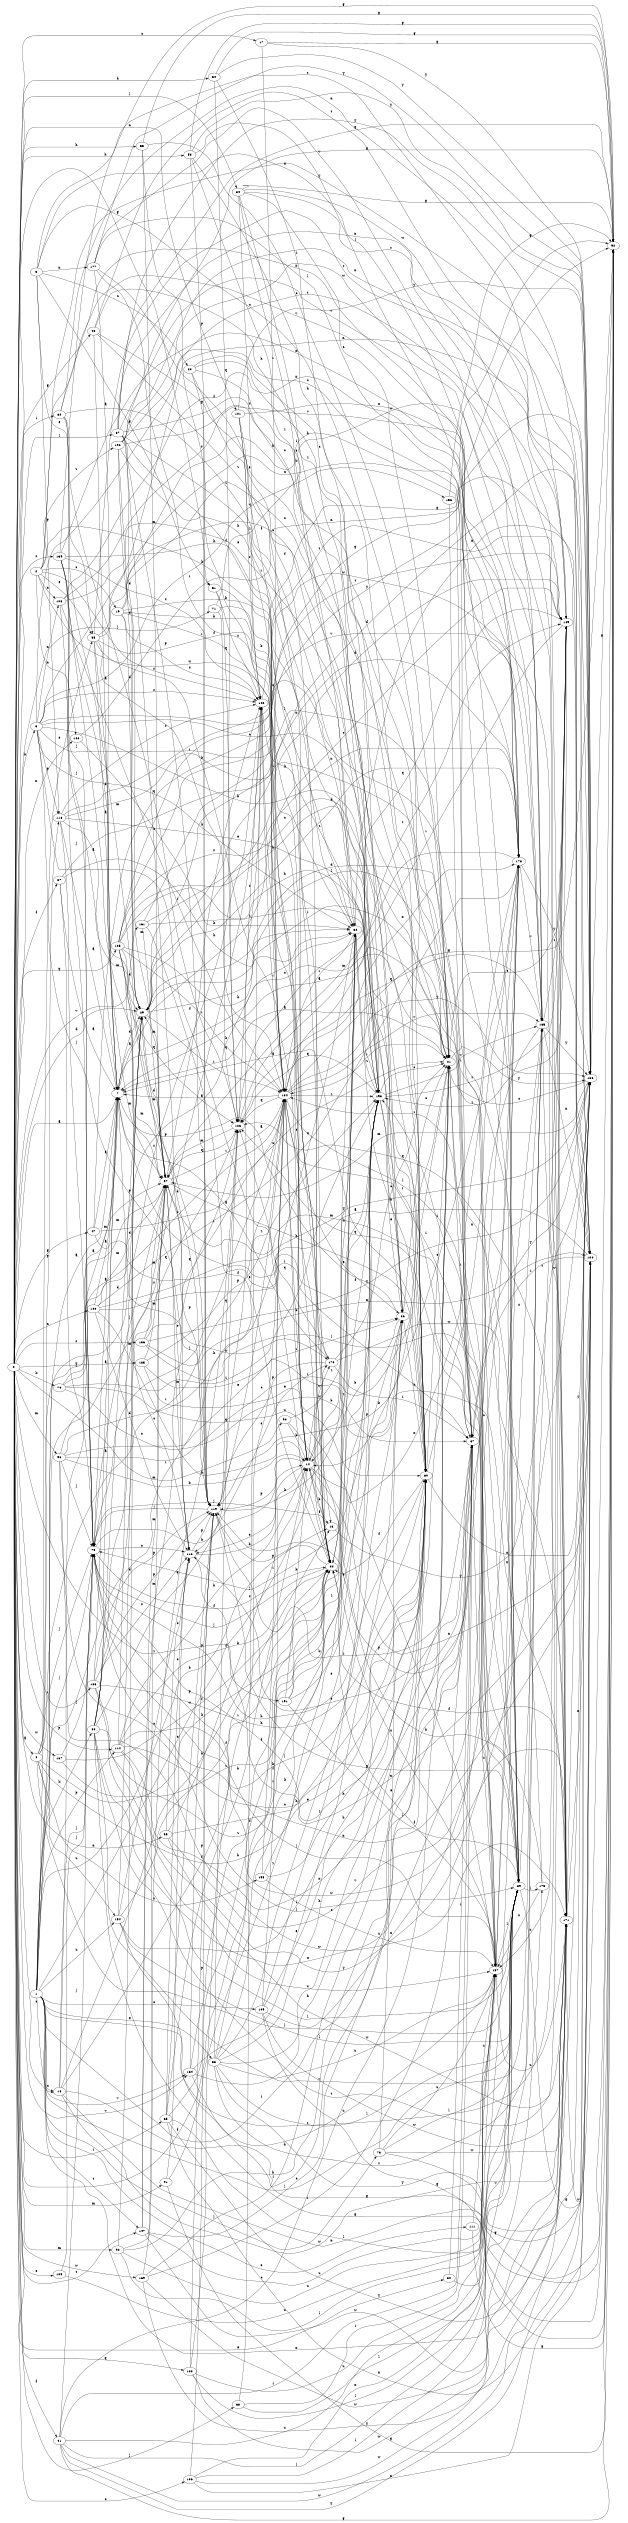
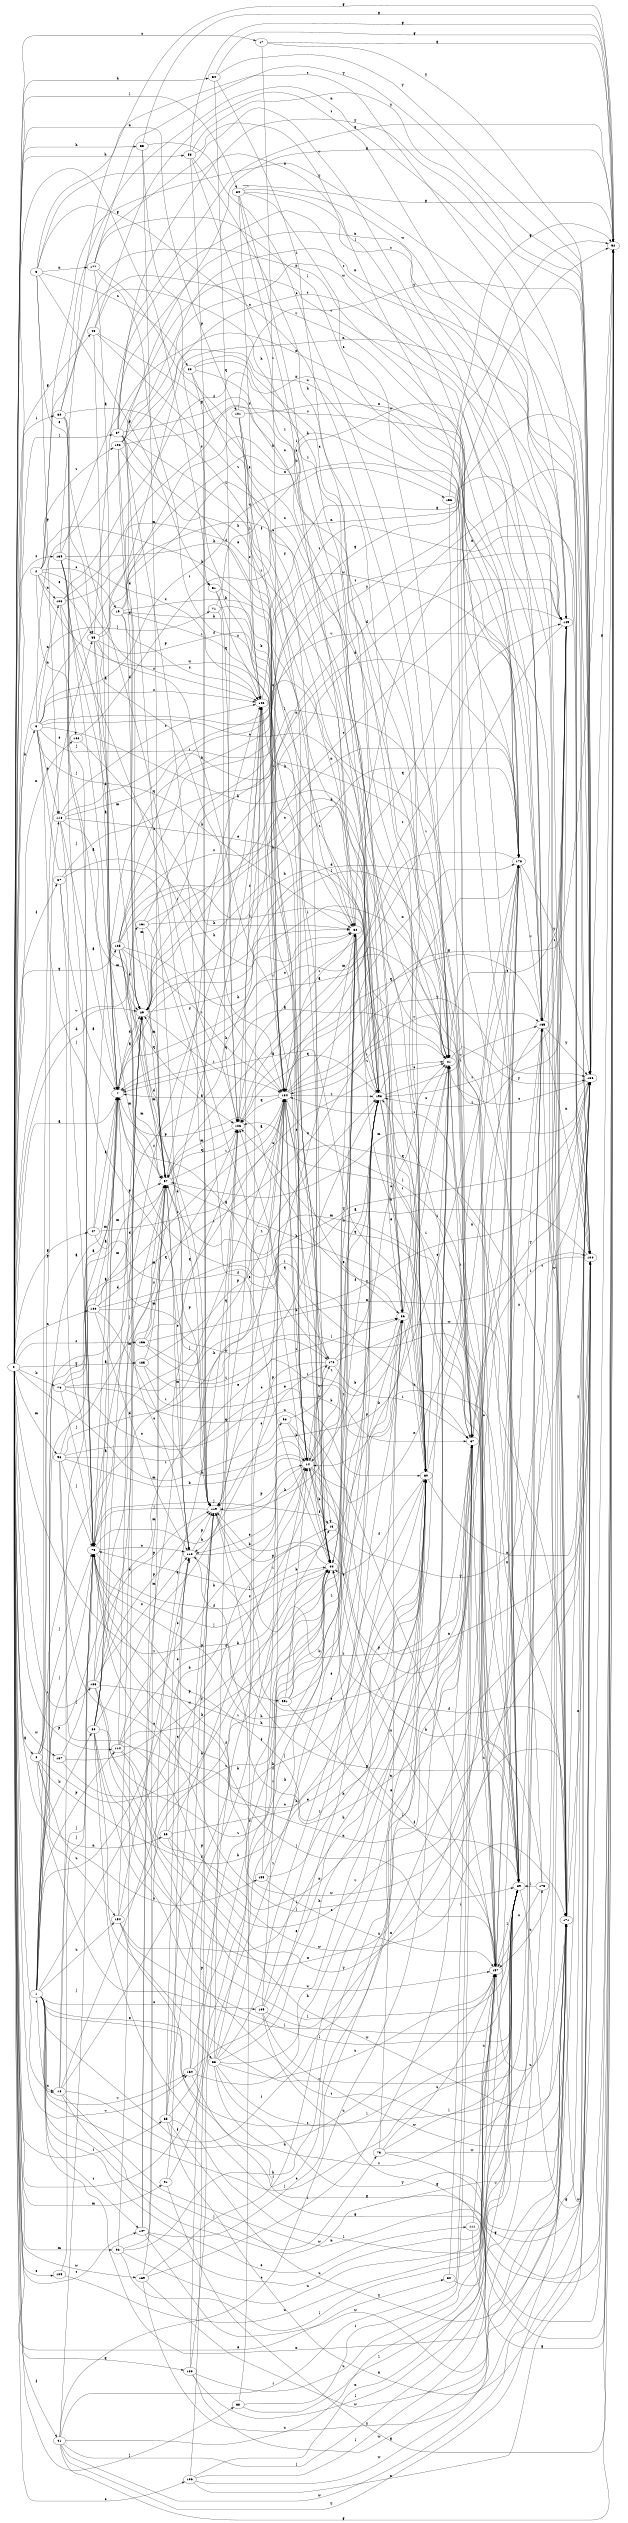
edge "79" -> "75": added, label "j"
node "191": label "191" -> "991"
edge "89" -> "175": reversed
